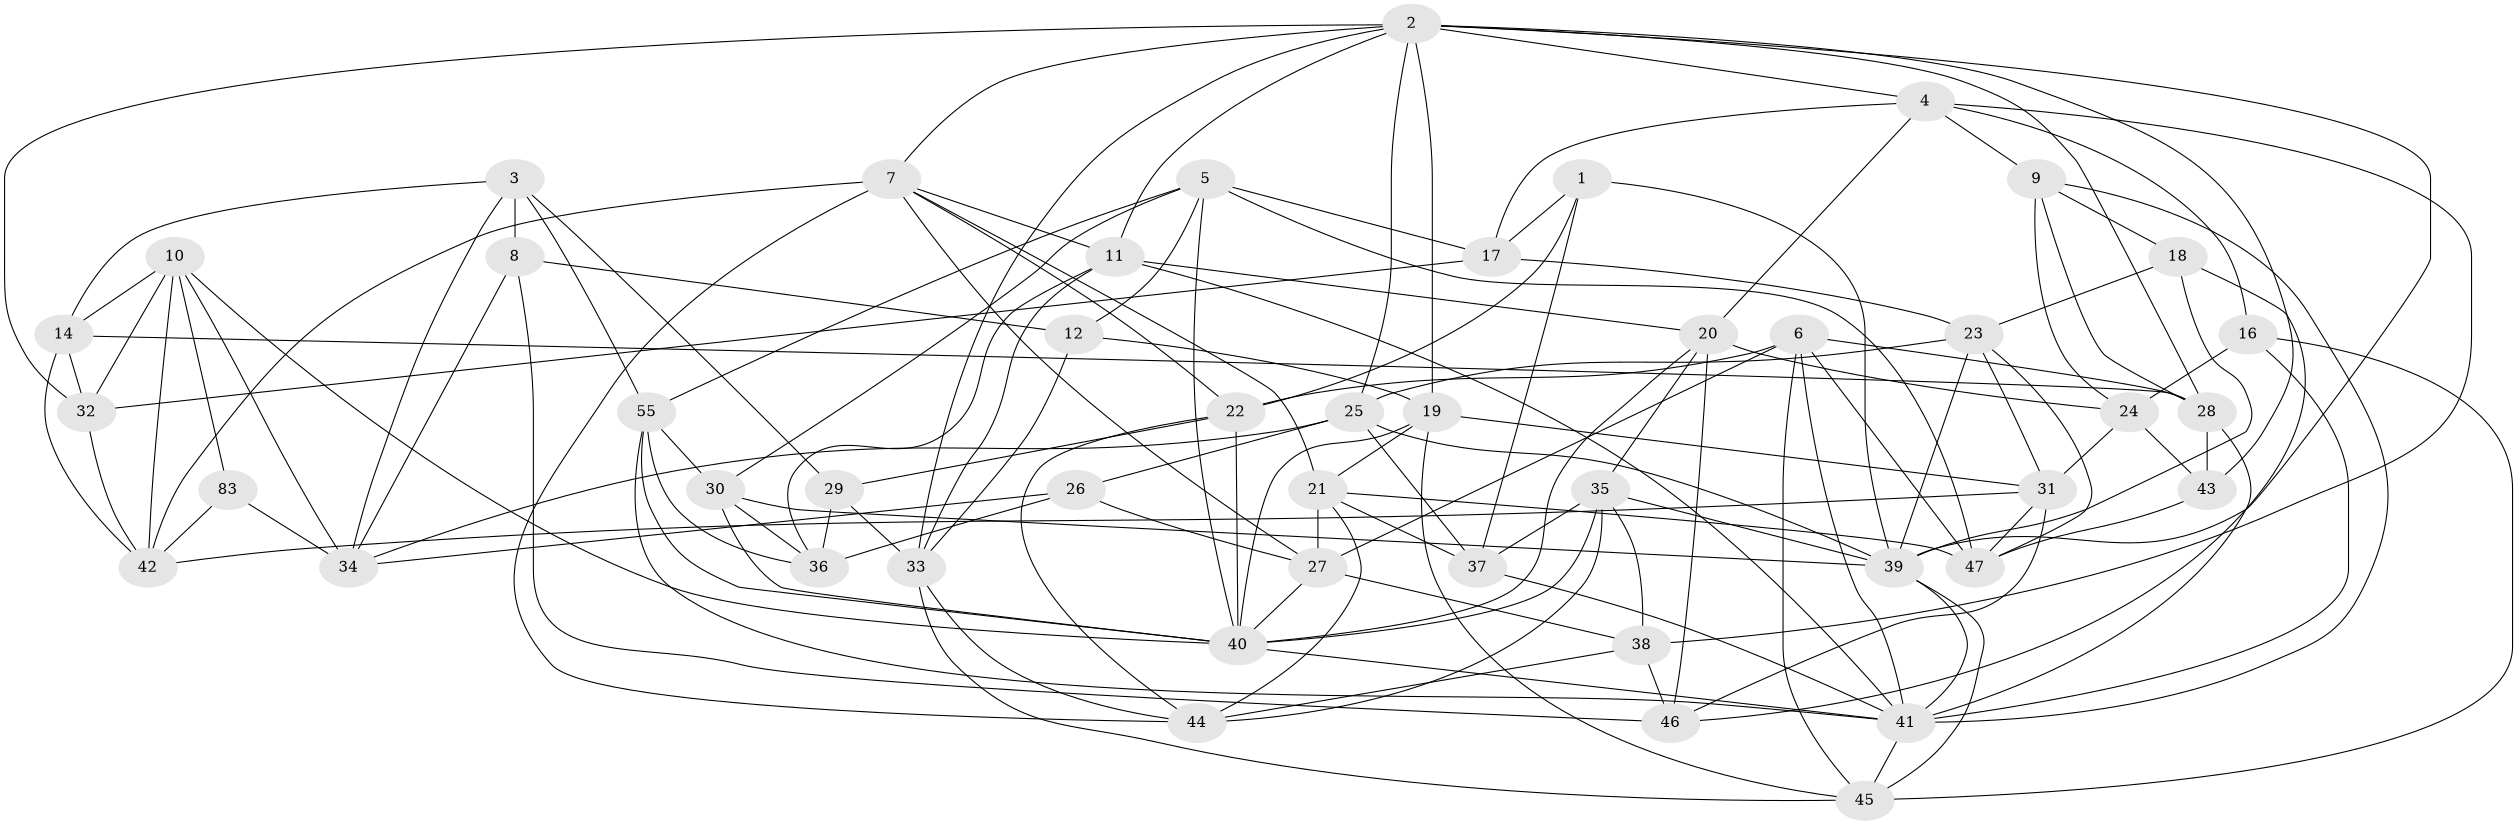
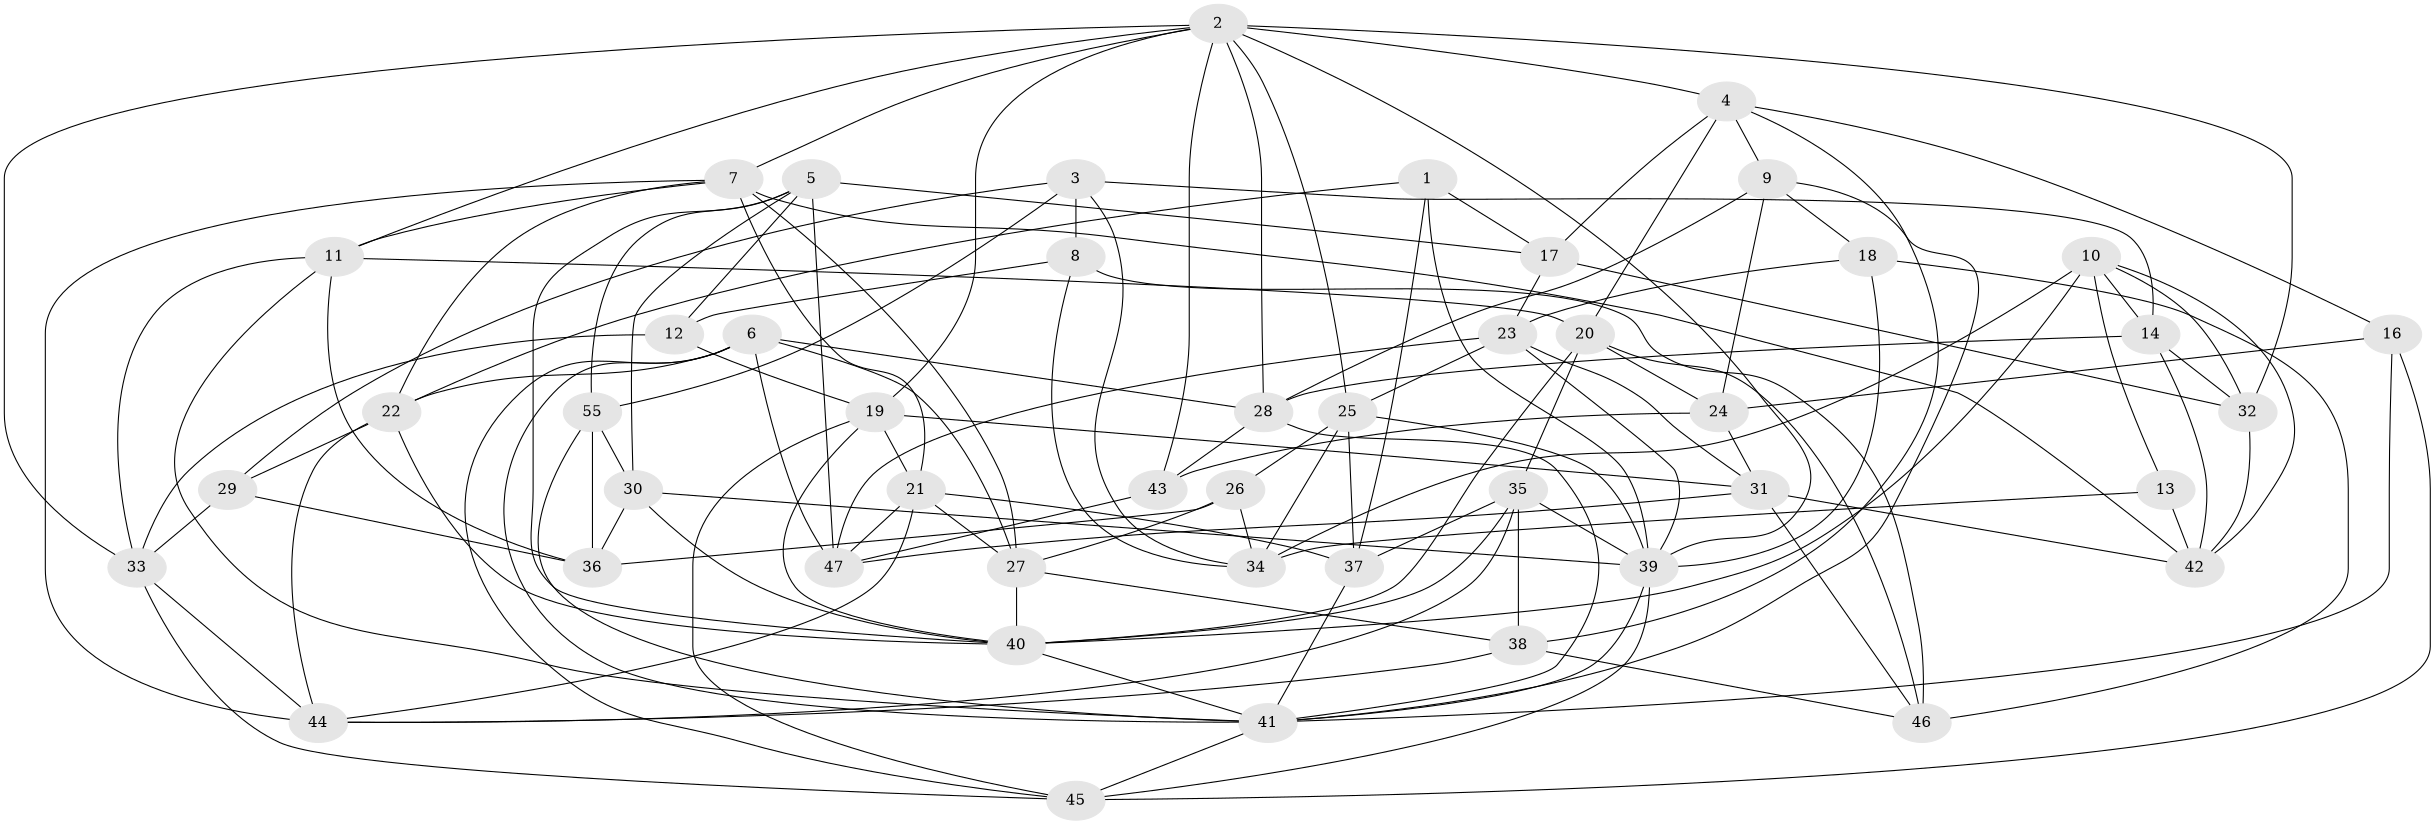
node "83": label "83" -> "13"
edge "55" -- "40": removed
